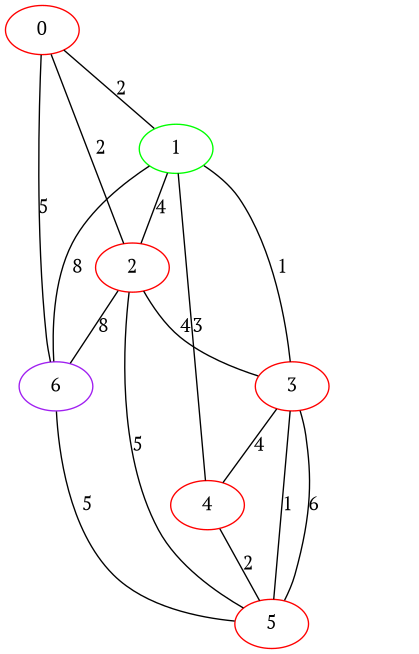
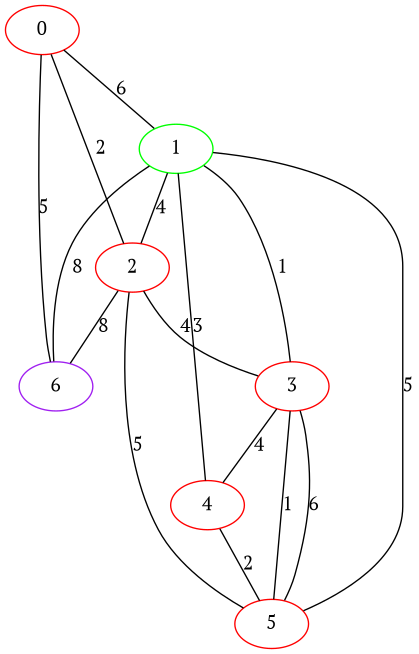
edge "0" -- "1": label "2" -> "6"
edge "6" -- "5": now "1" -- "5"
